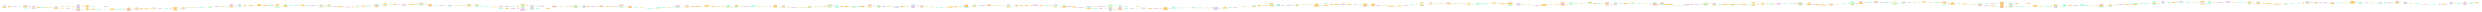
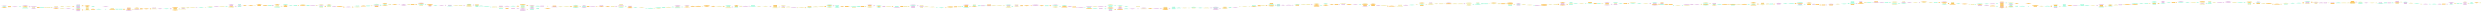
node "W: (16, 3, 7, 7), float32": shape folder -> diamond
